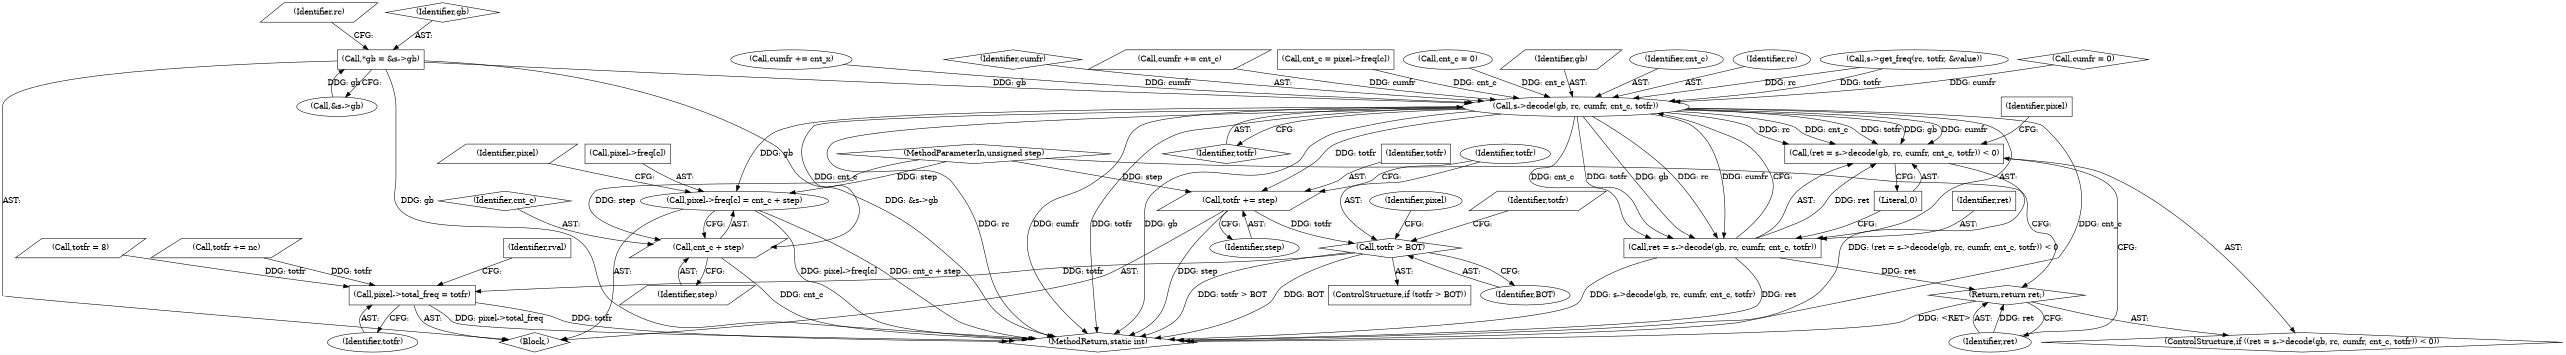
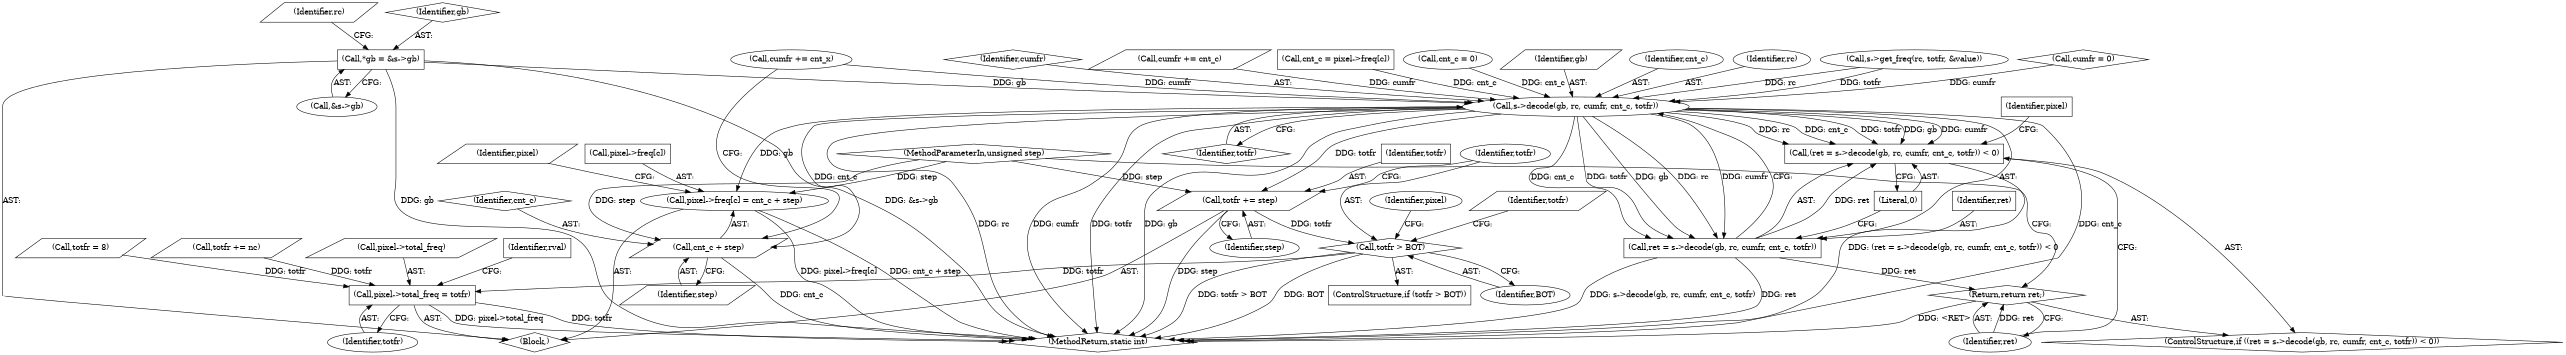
edge "(Call,&s->gb)" -> "(Call,*gb = &s->gb)": label "DDG: gb" -> "AST: "
edge "(Call,pixel->freq[c] = cnt_c + step)" -> "(Call,cnt_c + step)": now "(Call,cumfr += cnt_x)" -> "(Call,cnt_c + step)"
node "(Call,pixel->total_freq)": added
